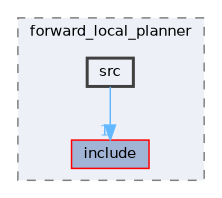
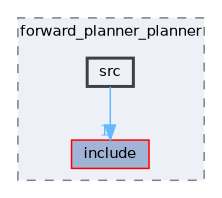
cluster "forward_local_planner": label "forward_local_planner" -> "forward_planner_planner"
